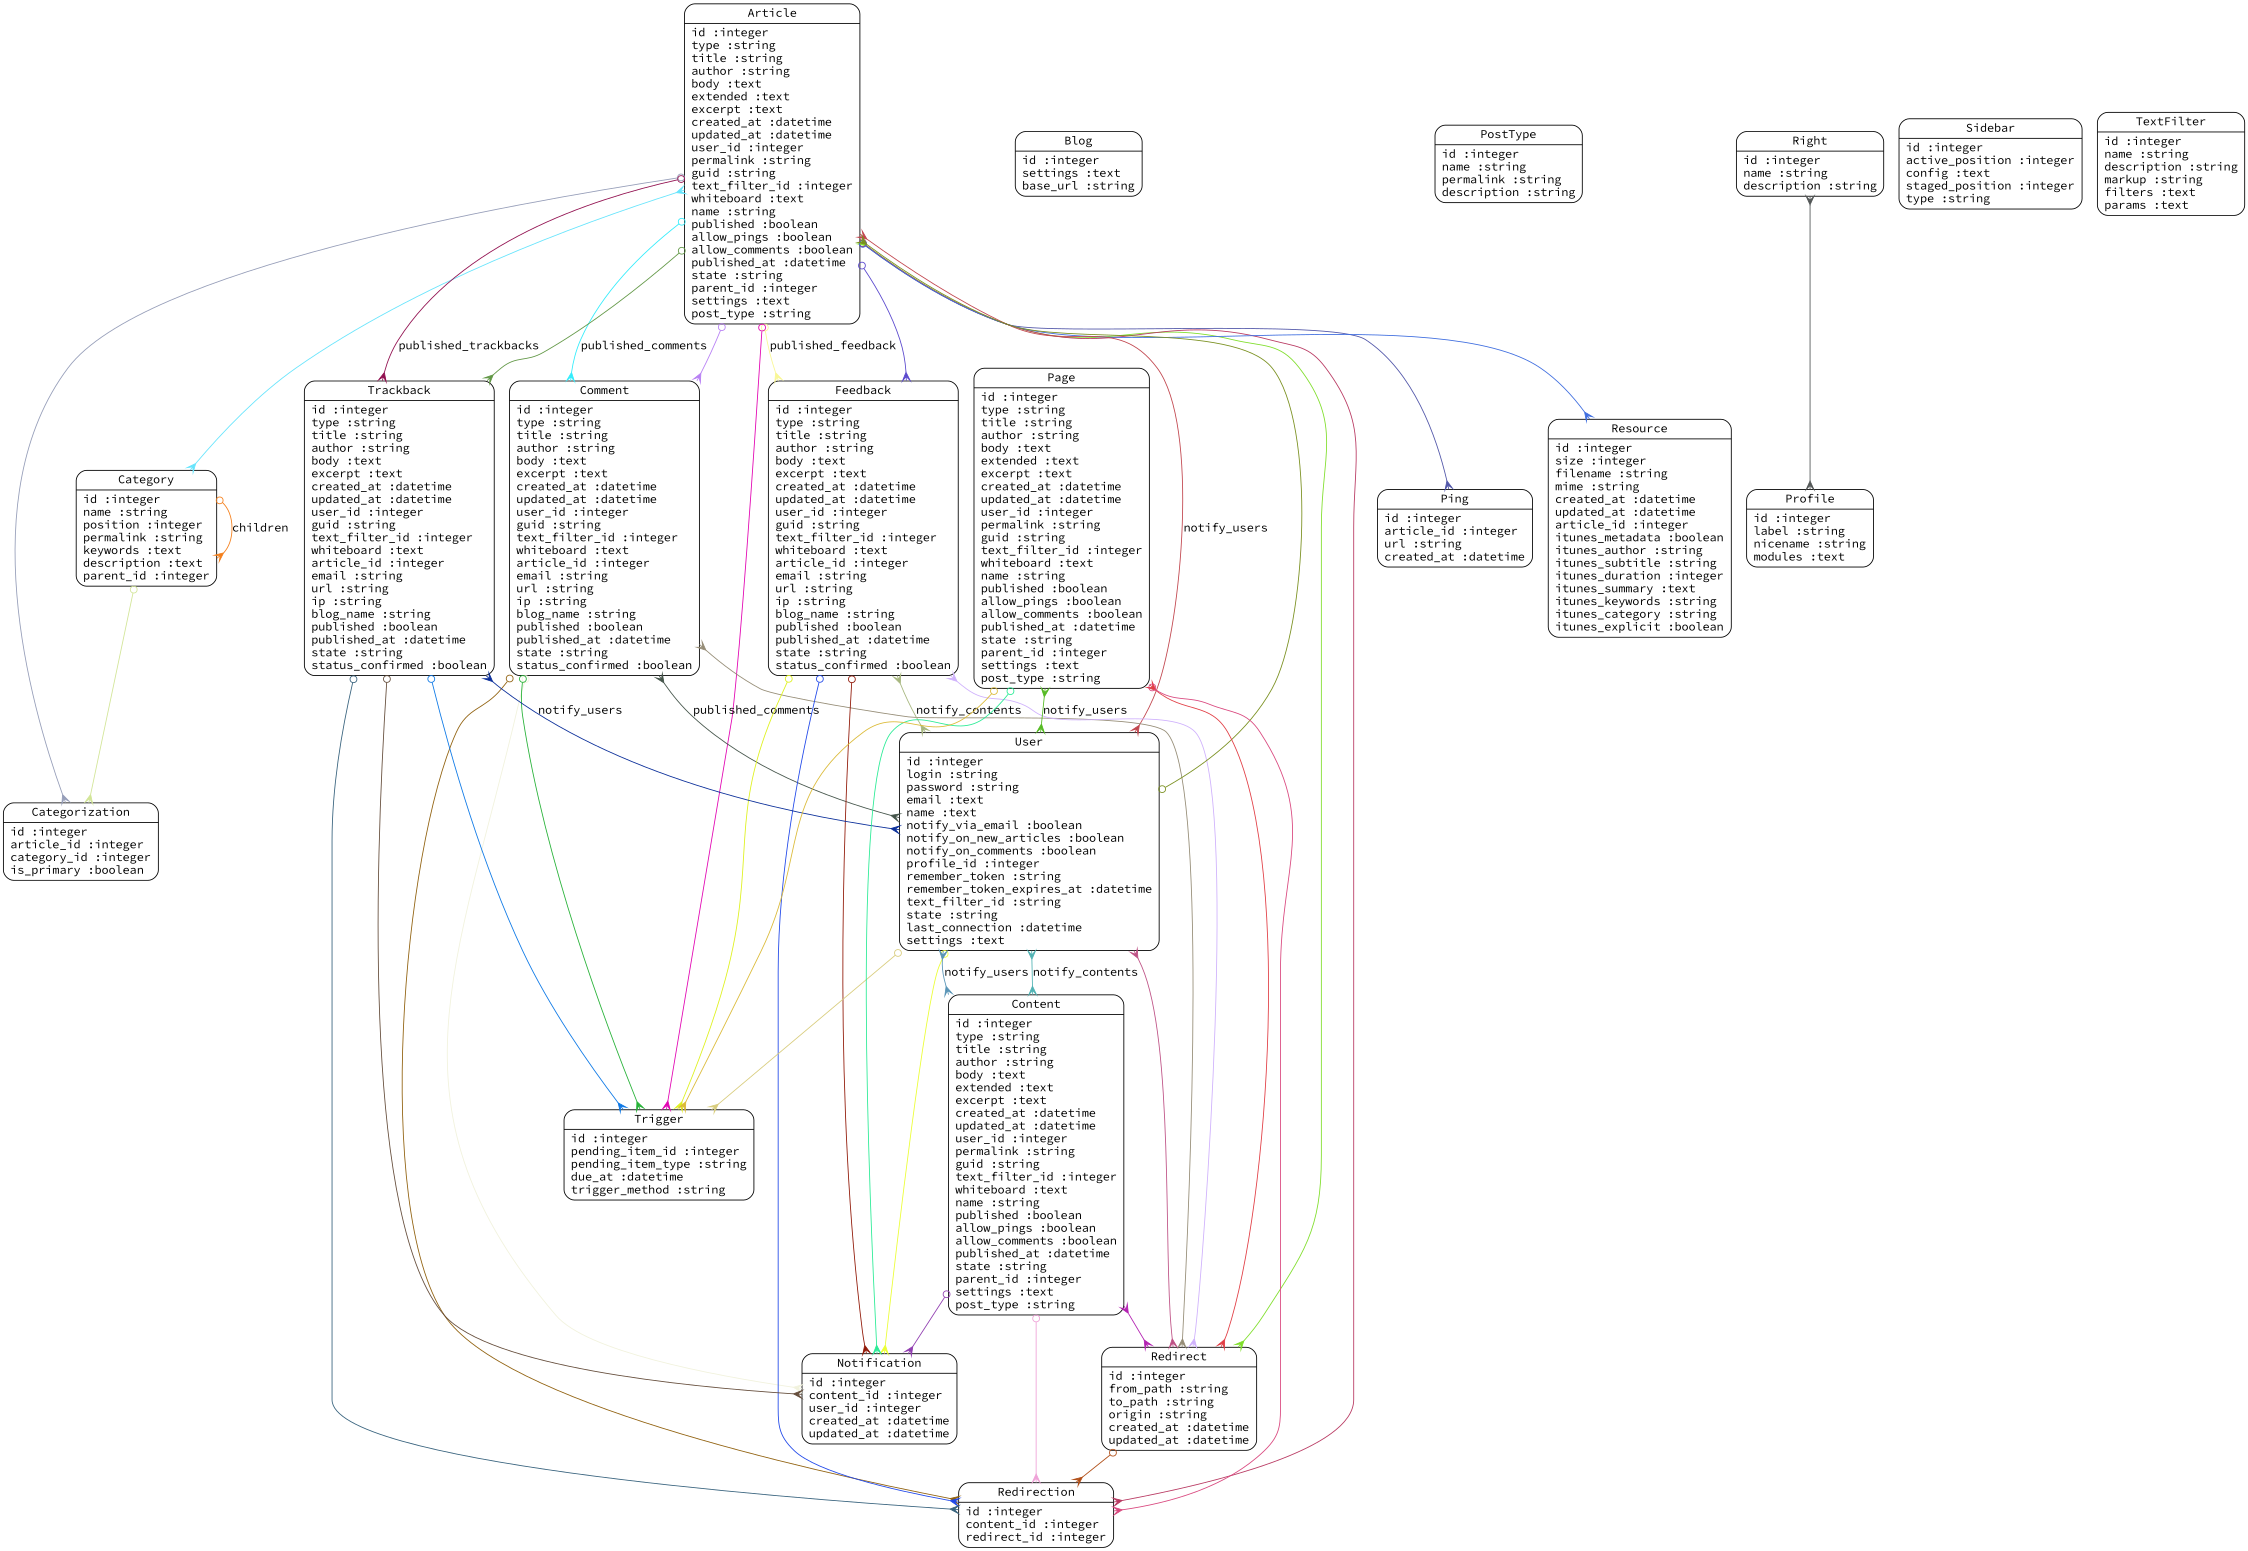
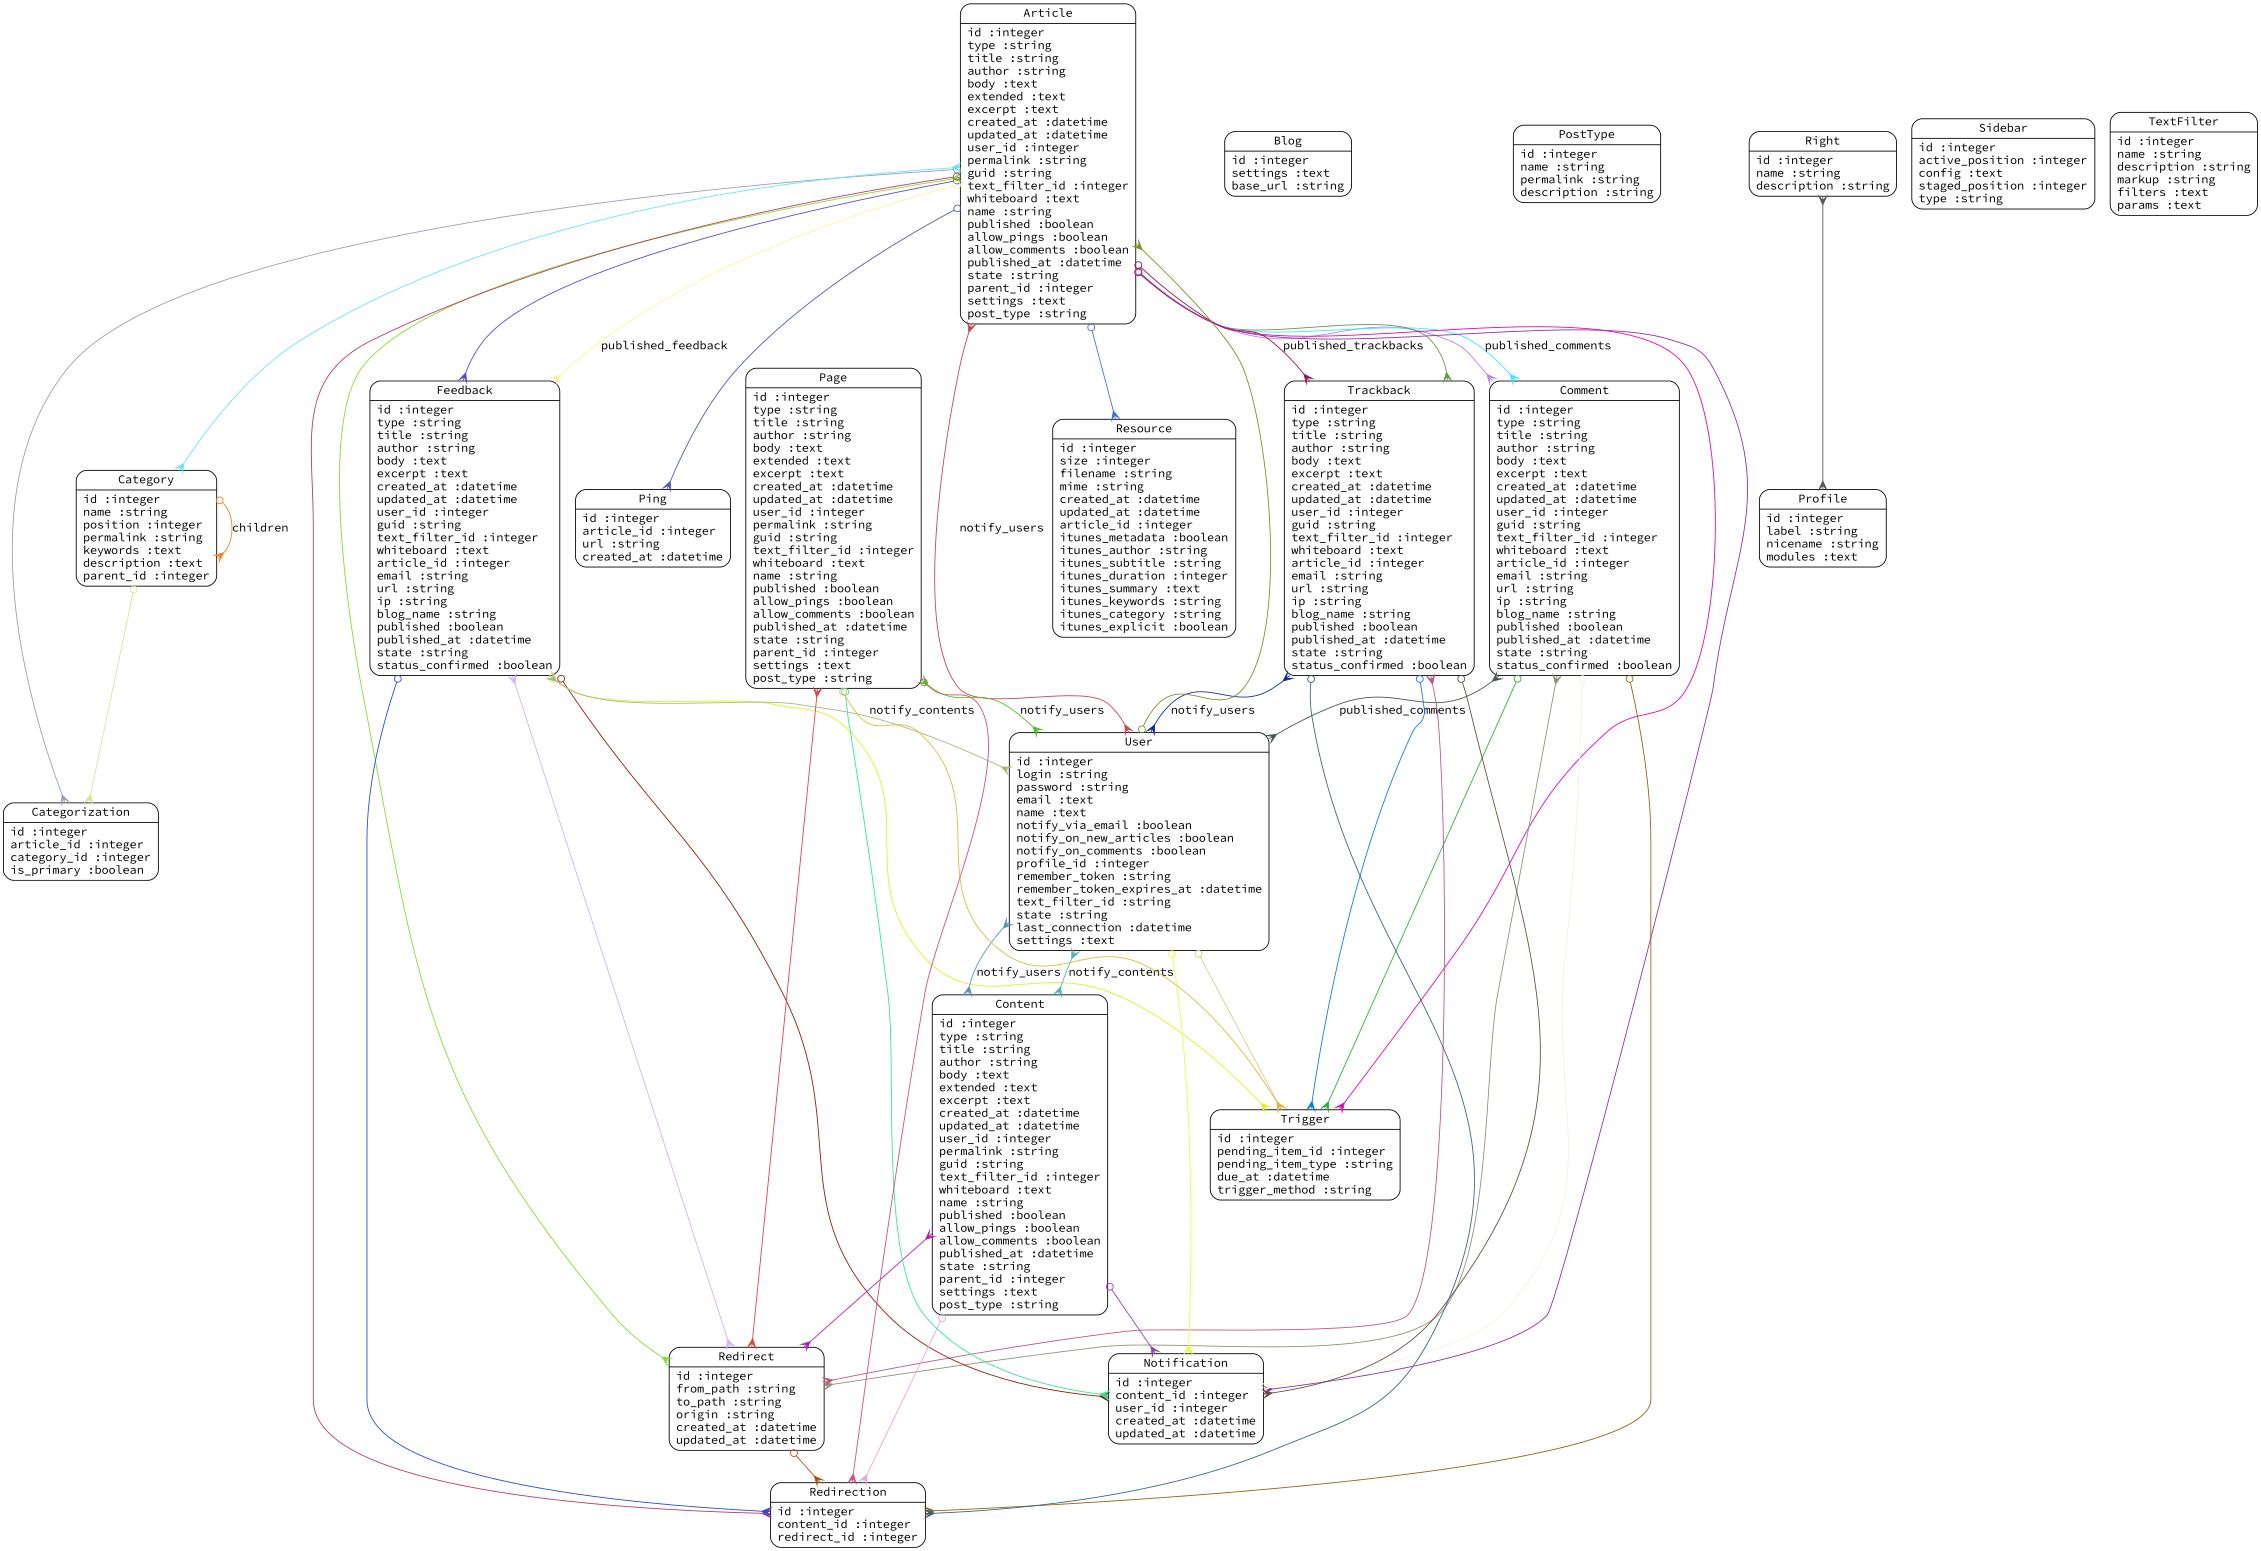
edge "Article" -- "Notification": added
edge "User" -- "Redirect": now "Trackback" -- "Redirect"
